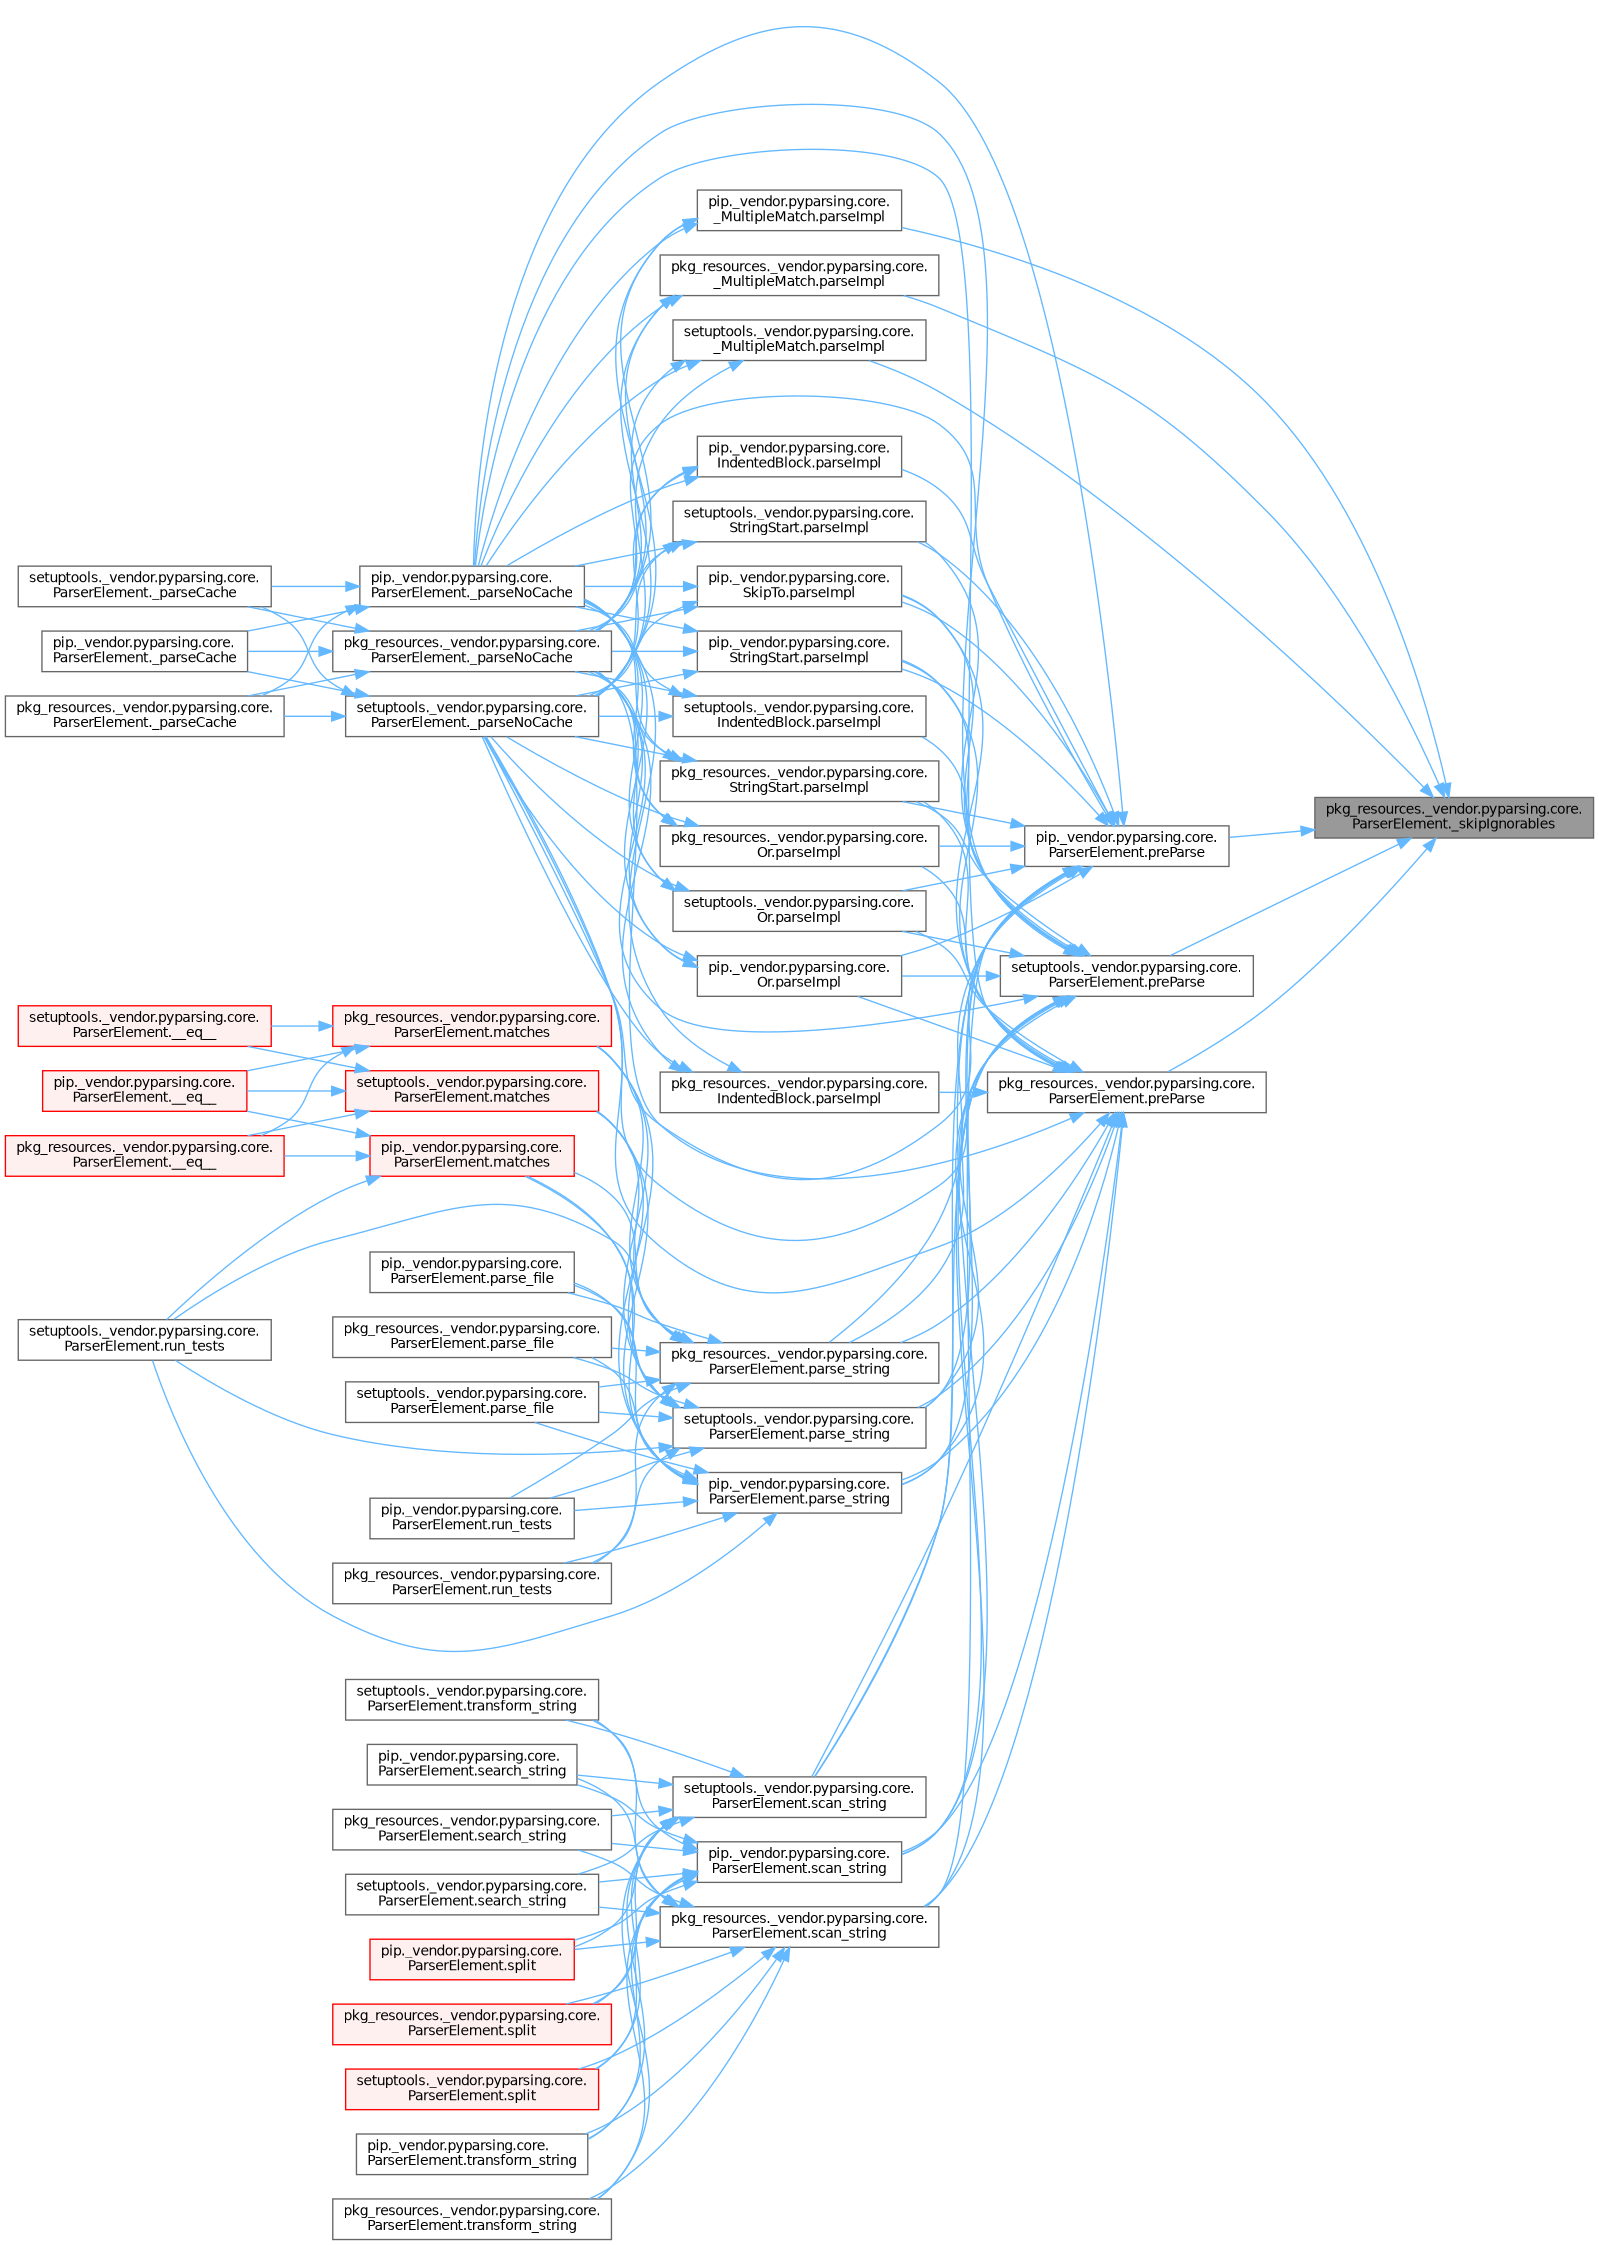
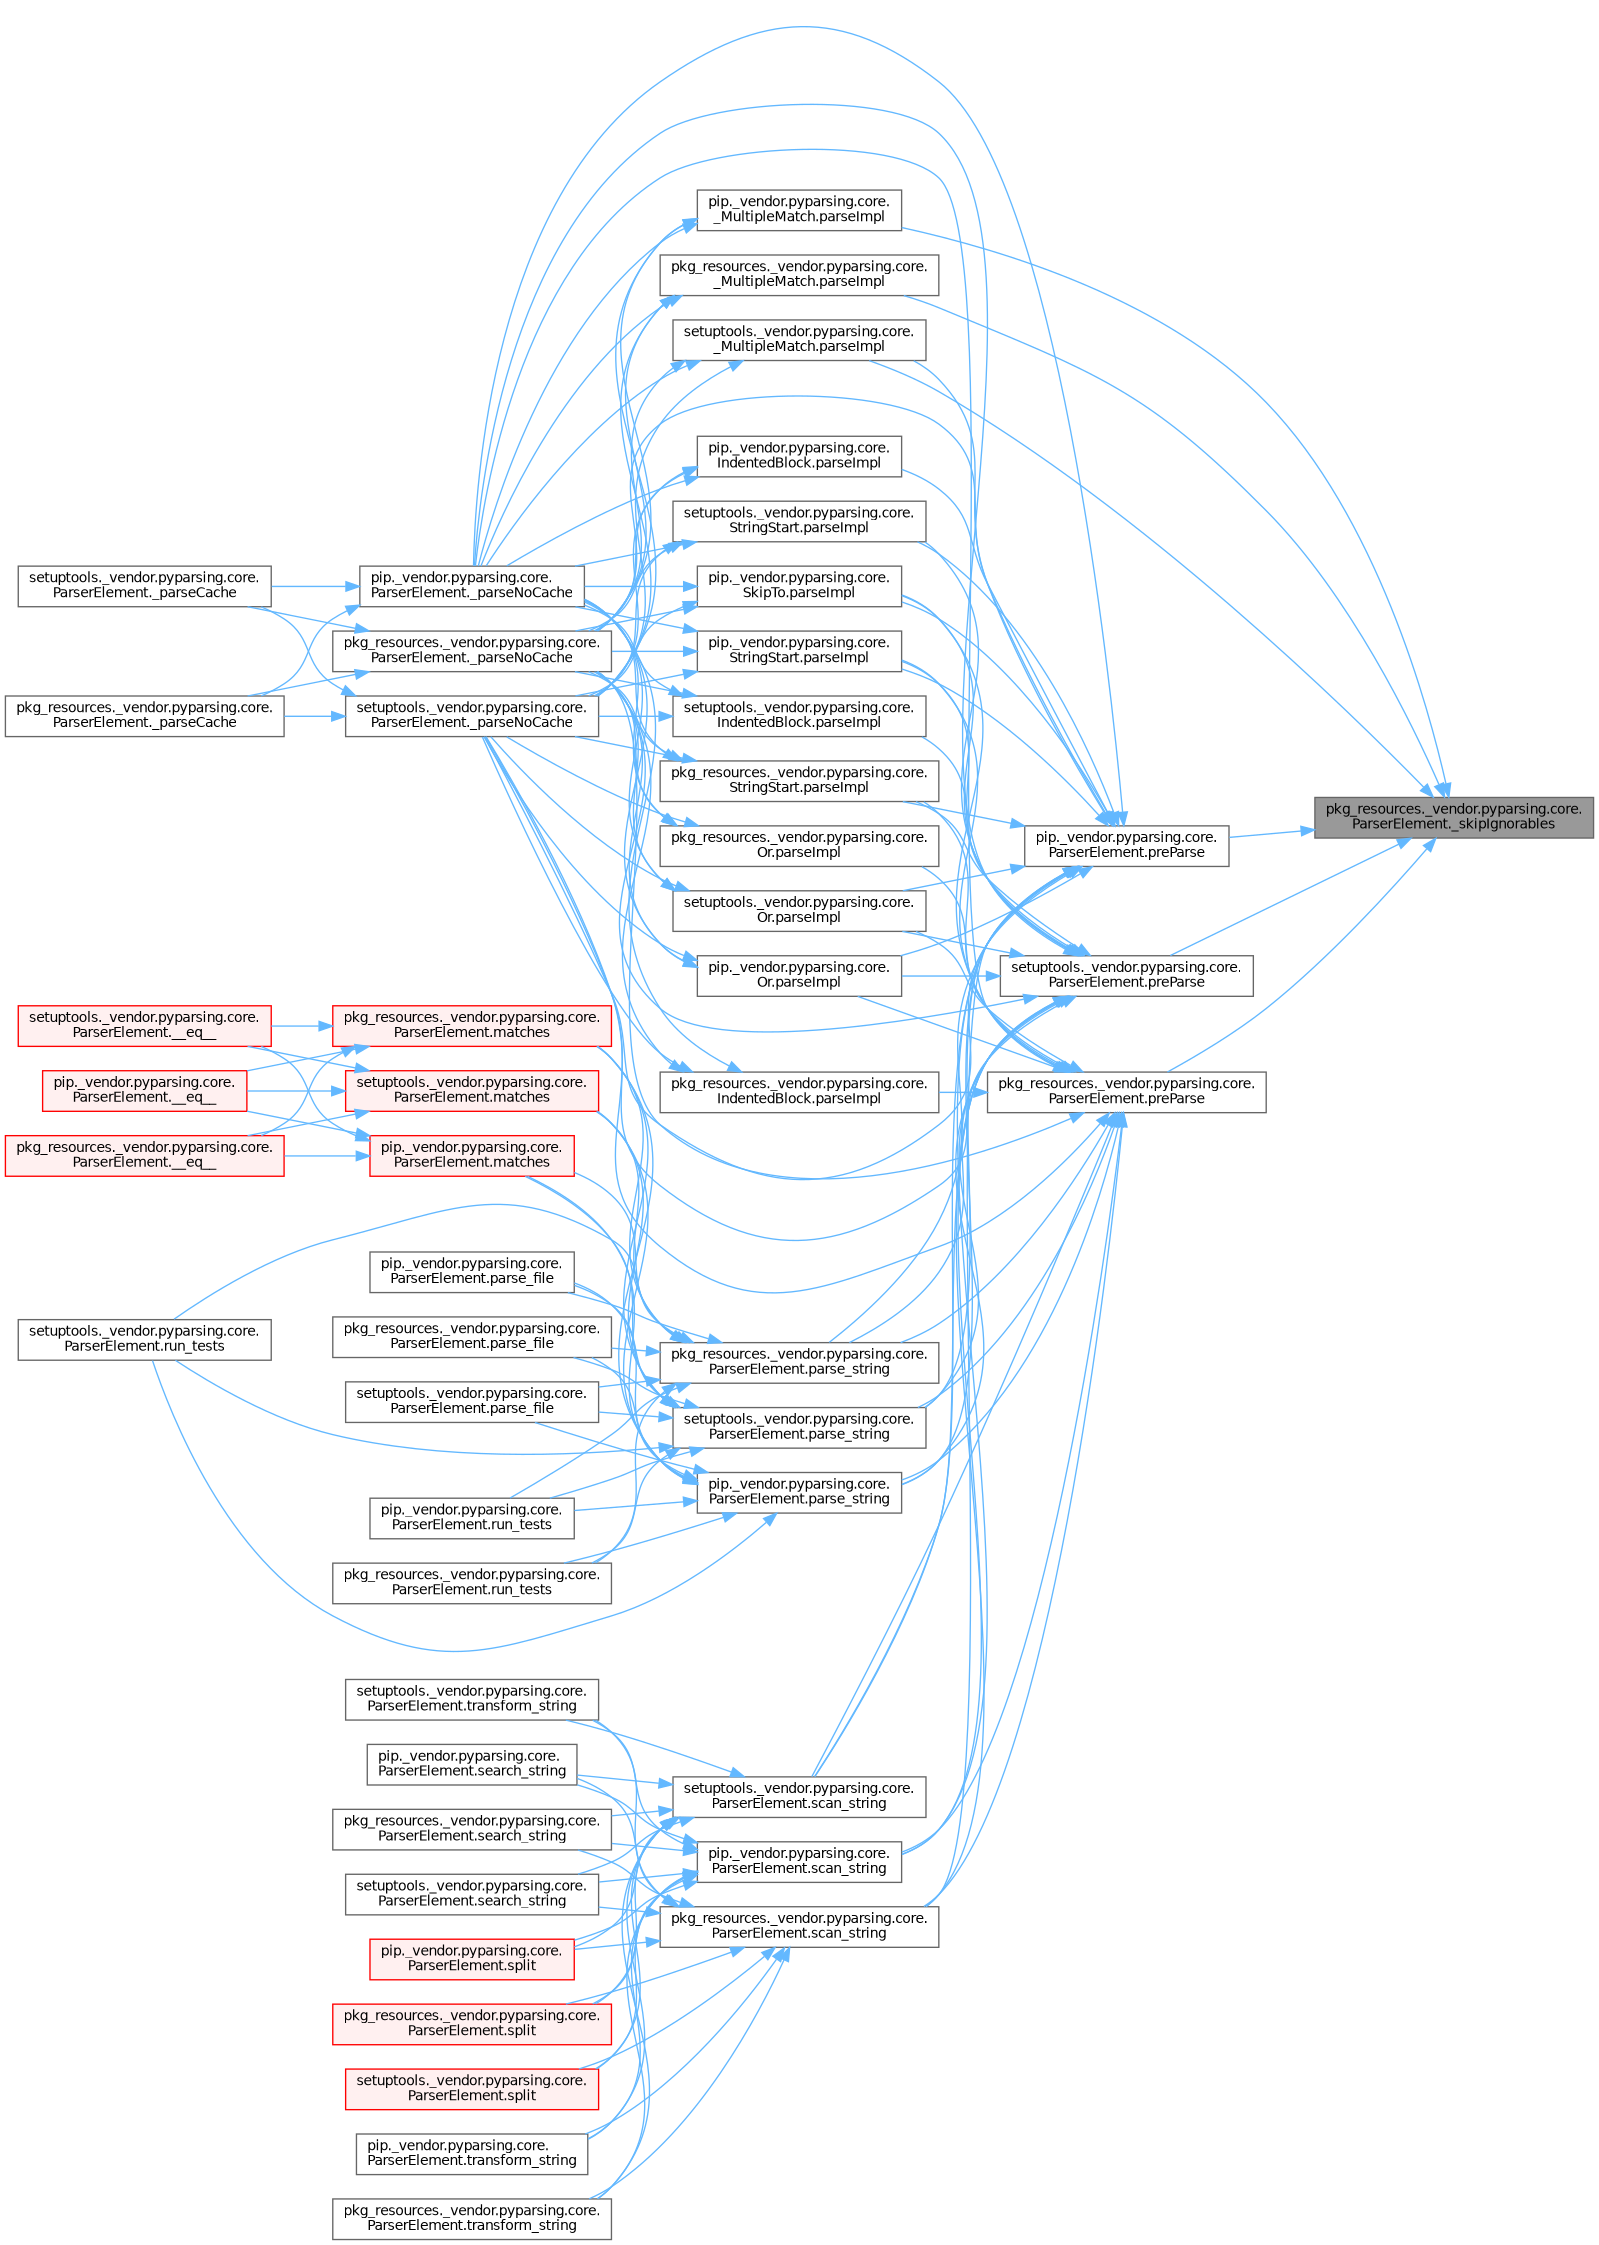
node "pip._vendor.pyparsing.core. ParserElement._parseCache": removed
edge "pkg_resources._vendor.pyparsing.core. Or.parseImpl" -> "pip._vendor.pyparsing.core. ParserElement.preParse": now "setuptools._vendor.pyparsing.core. _MultipleMatch.parseImpl" -> "pip._vendor.pyparsing.core. ParserElement.preParse"
edge "setuptools._vendor.pyparsing.core. ParserElement.run_tests" -> "pip._vendor.pyparsing.core. ParserElement.matches": now "setuptools._vendor.pyparsing.core. ParserElement.__eq__" -> "pip._vendor.pyparsing.core. ParserElement.matches"
